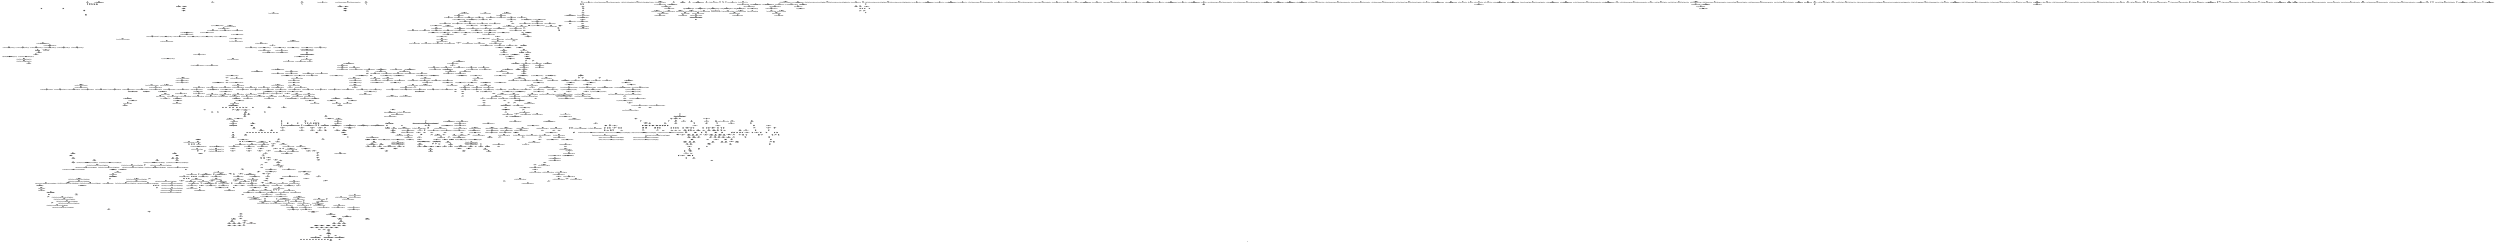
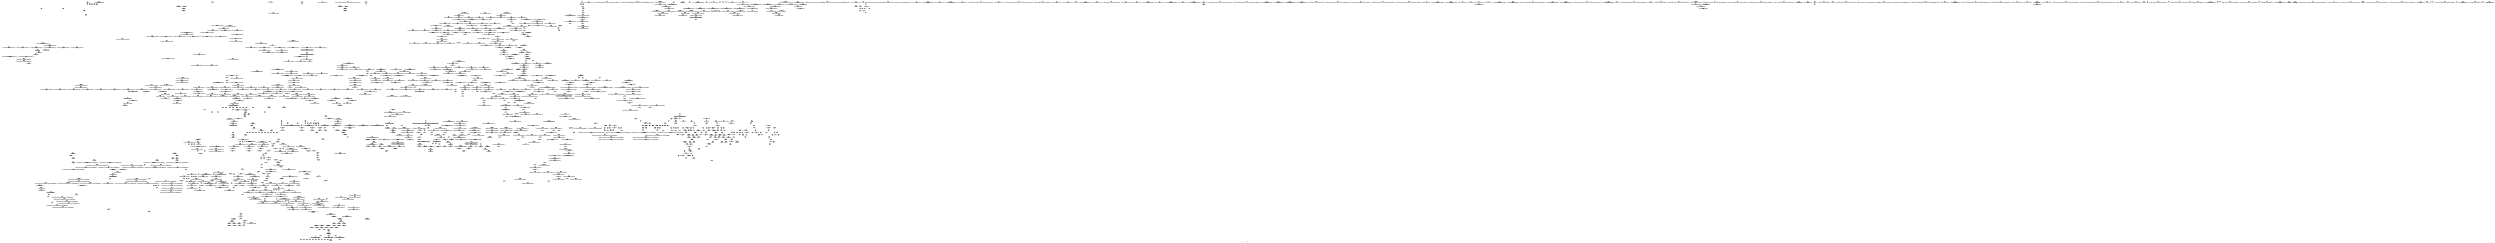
node "NodeID: 112": added
